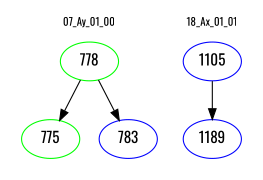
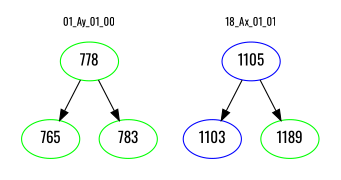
cluster "07_Ay_01_00": label "07_Ay_01_00" -> "01_Ay_01_00"
node "775": label "775" -> "765"
node "783": color blue -> green
node "1103": added
node "1189": color blue -> green
